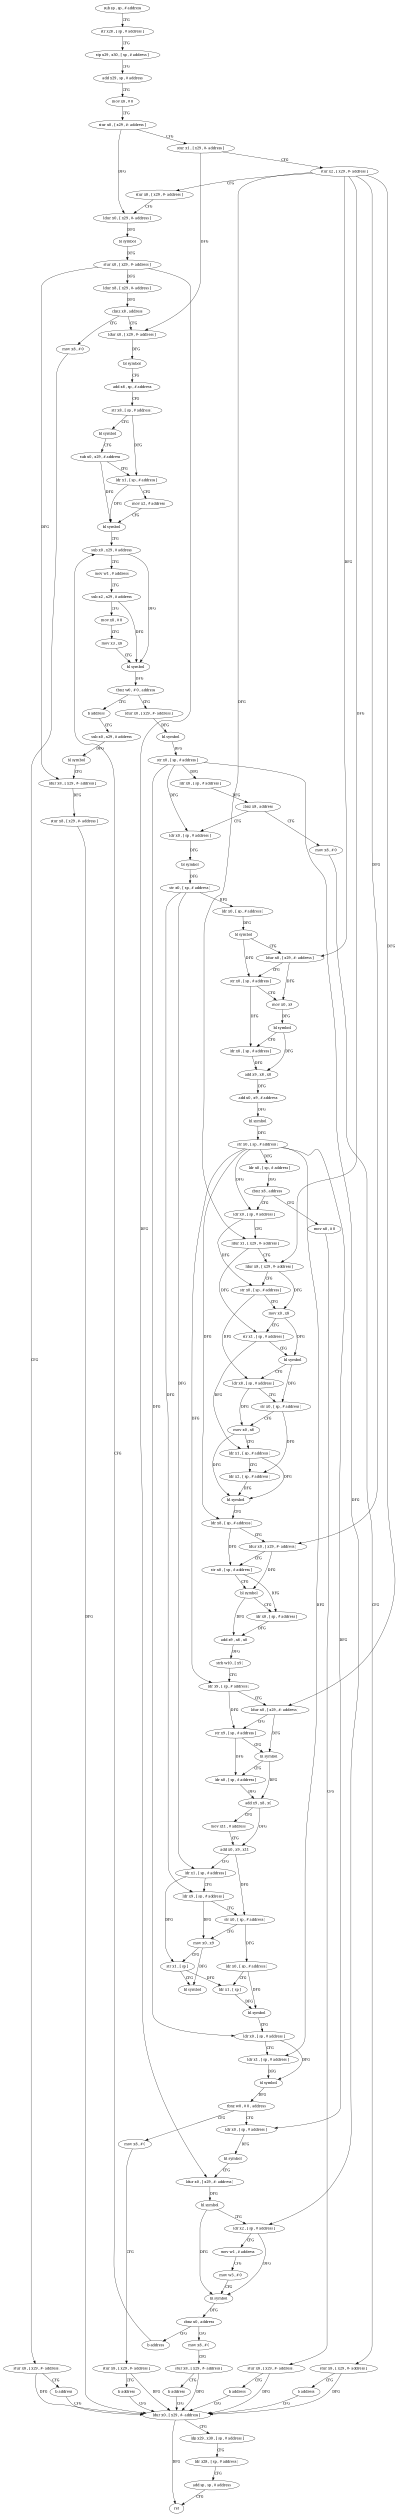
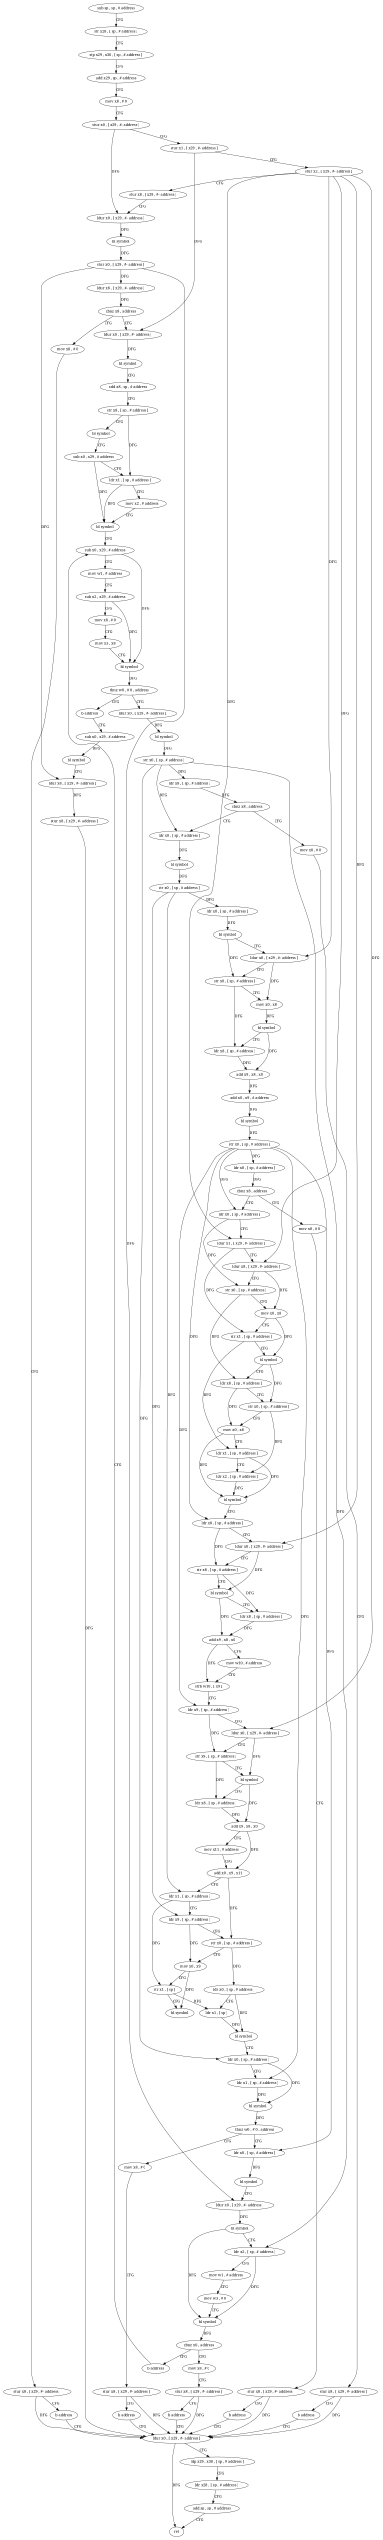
node "mov w10 , # address": added
